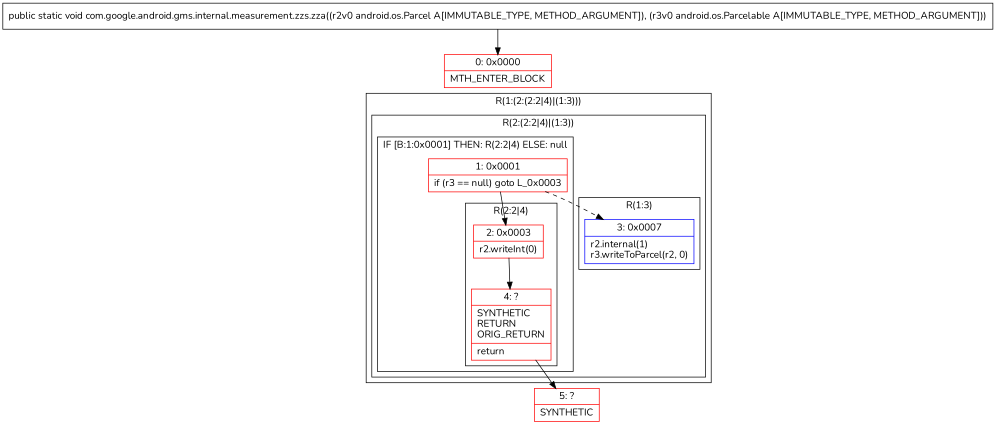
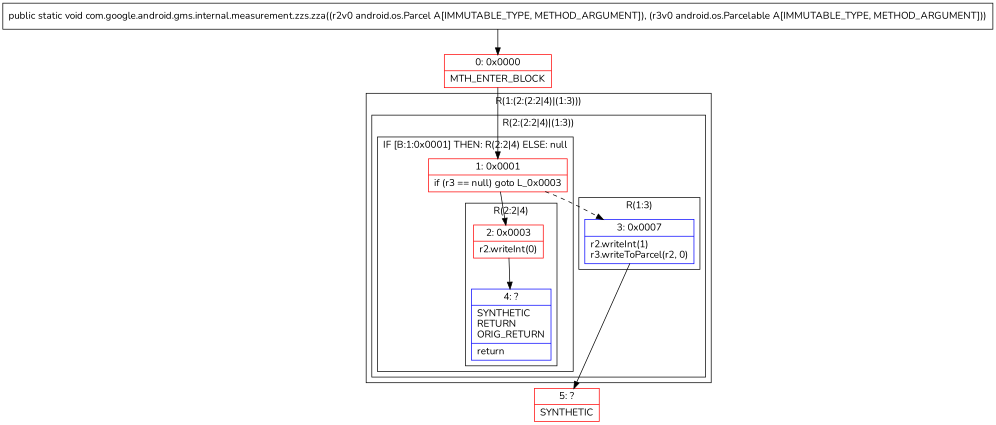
edge "0: 0x0000" -> "1: 0x0001": added
node "3: 0x0007": text "r2.internal(1)" -> "r2.writeInt(1)"
node "4: ?": color red -> blue
edge "4: ?" -> "5: ?": now "3: 0x0007" -> "5: ?"
